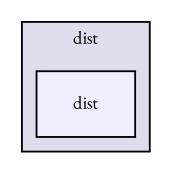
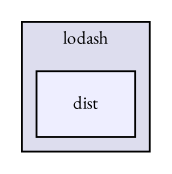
cluster "dist": label "dist" -> "lodash"
